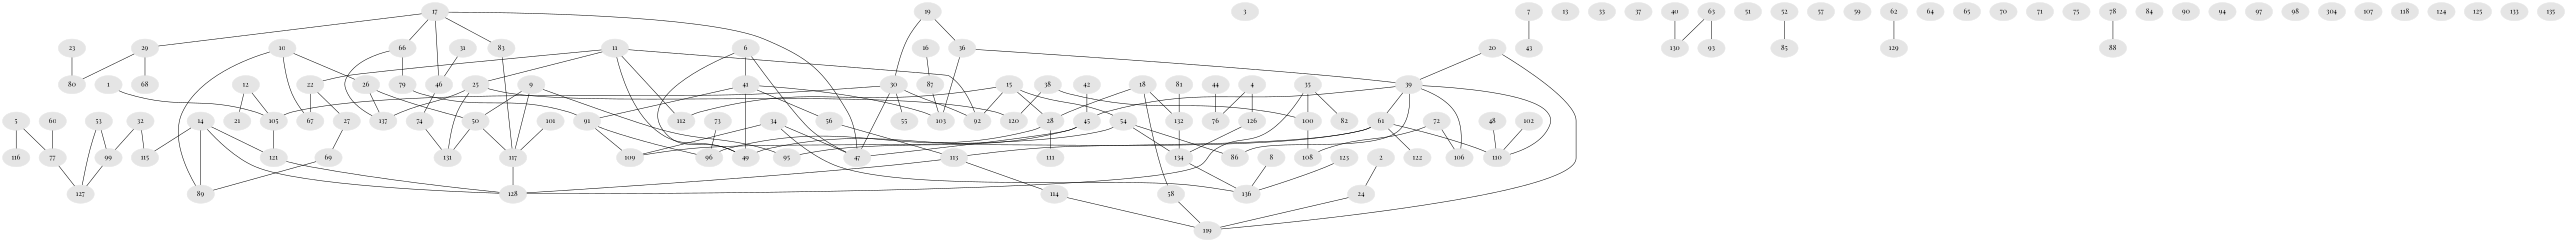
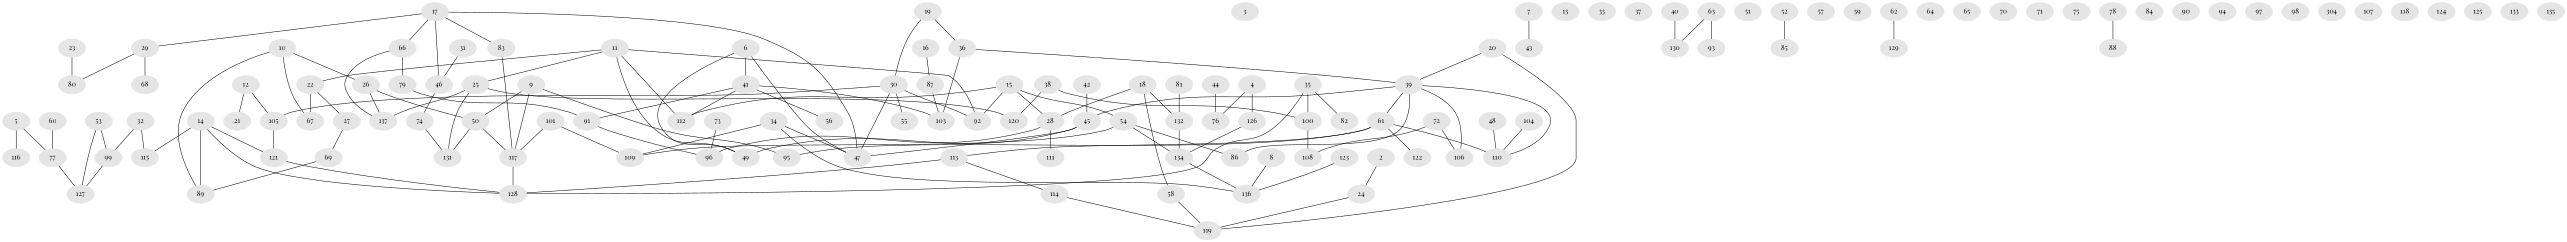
node "1": removed
edge "41" -- "49": now "41" -- "112"
node "102": label "102" -> "104"
edge "56" -- "113": removed
edge "91" -- "109": now "101" -- "109"
